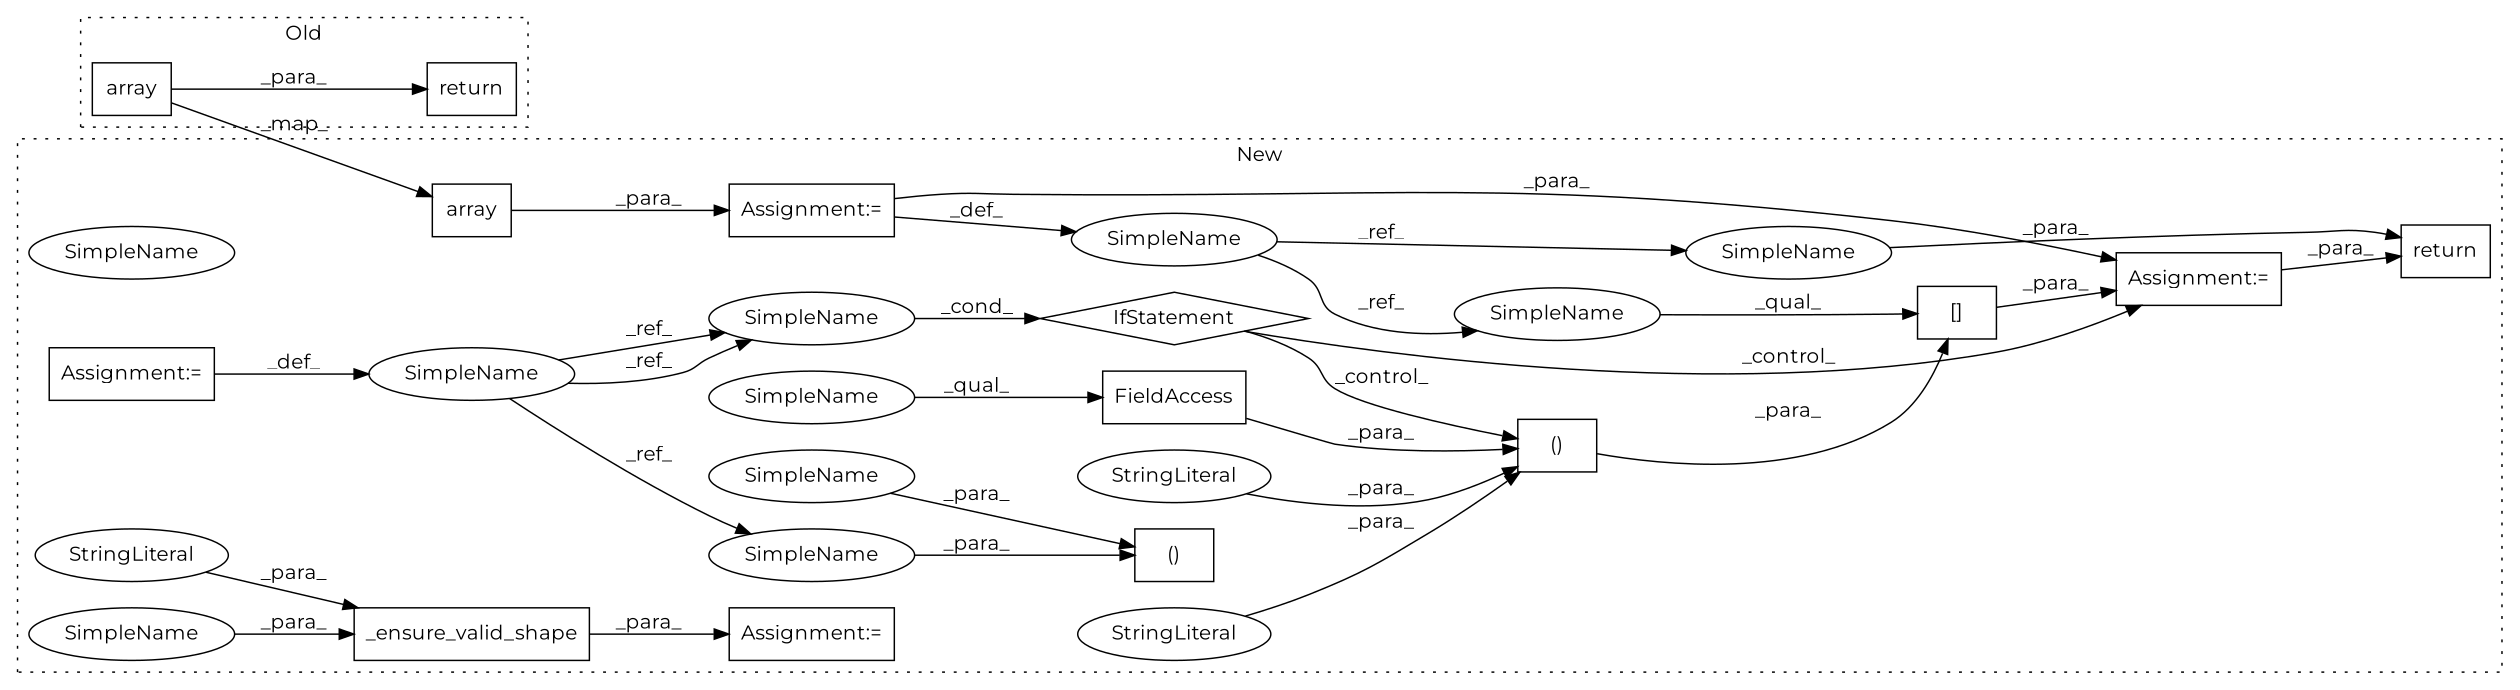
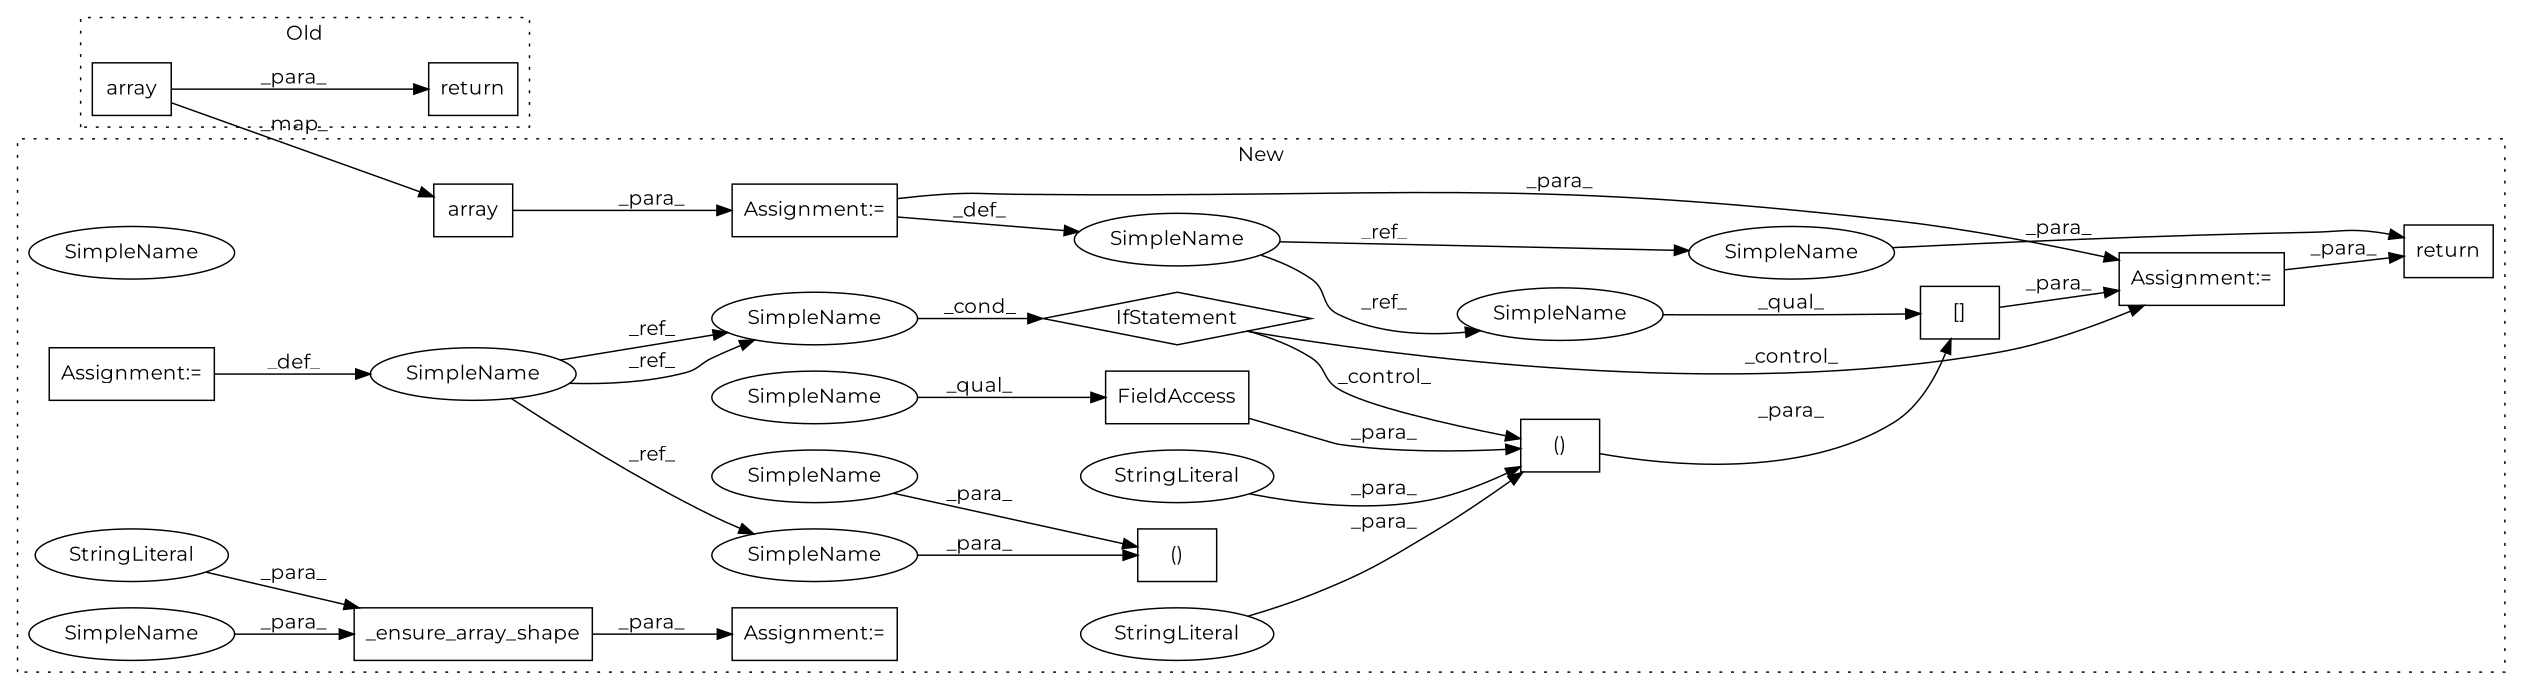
node "_ensure_valid_shape": label "_ensure_valid_shape" -> "_ensure_array_shape"
